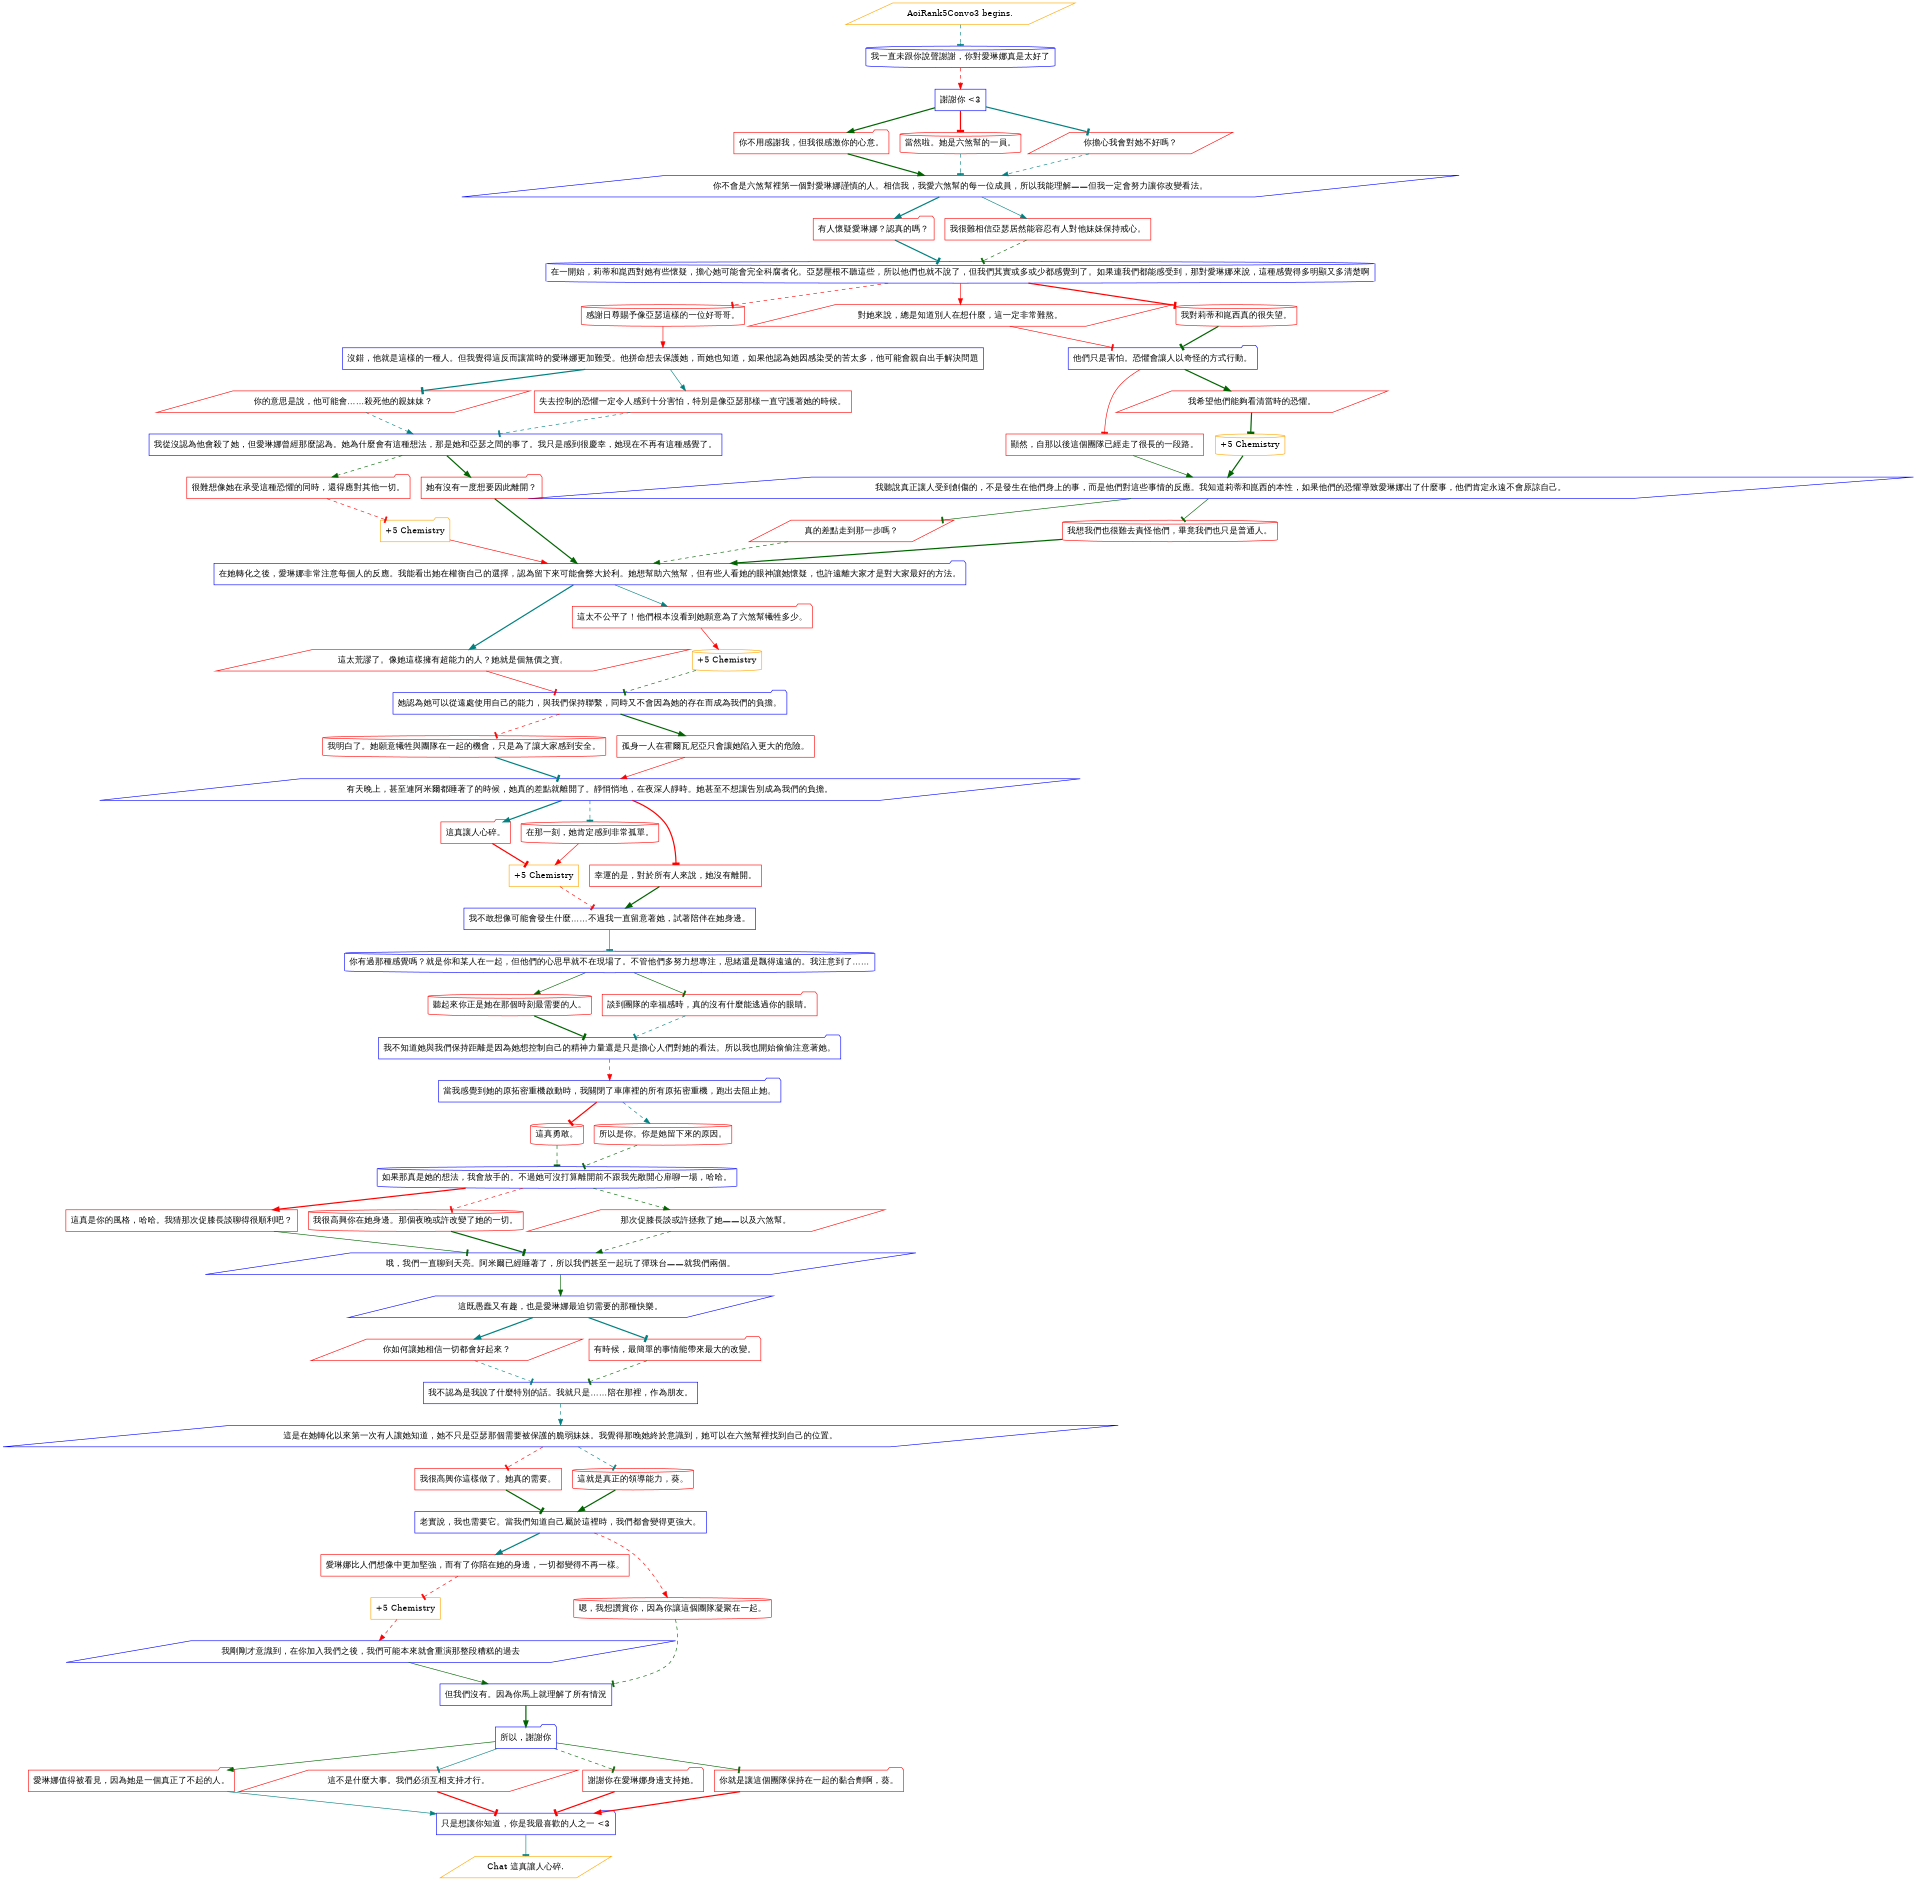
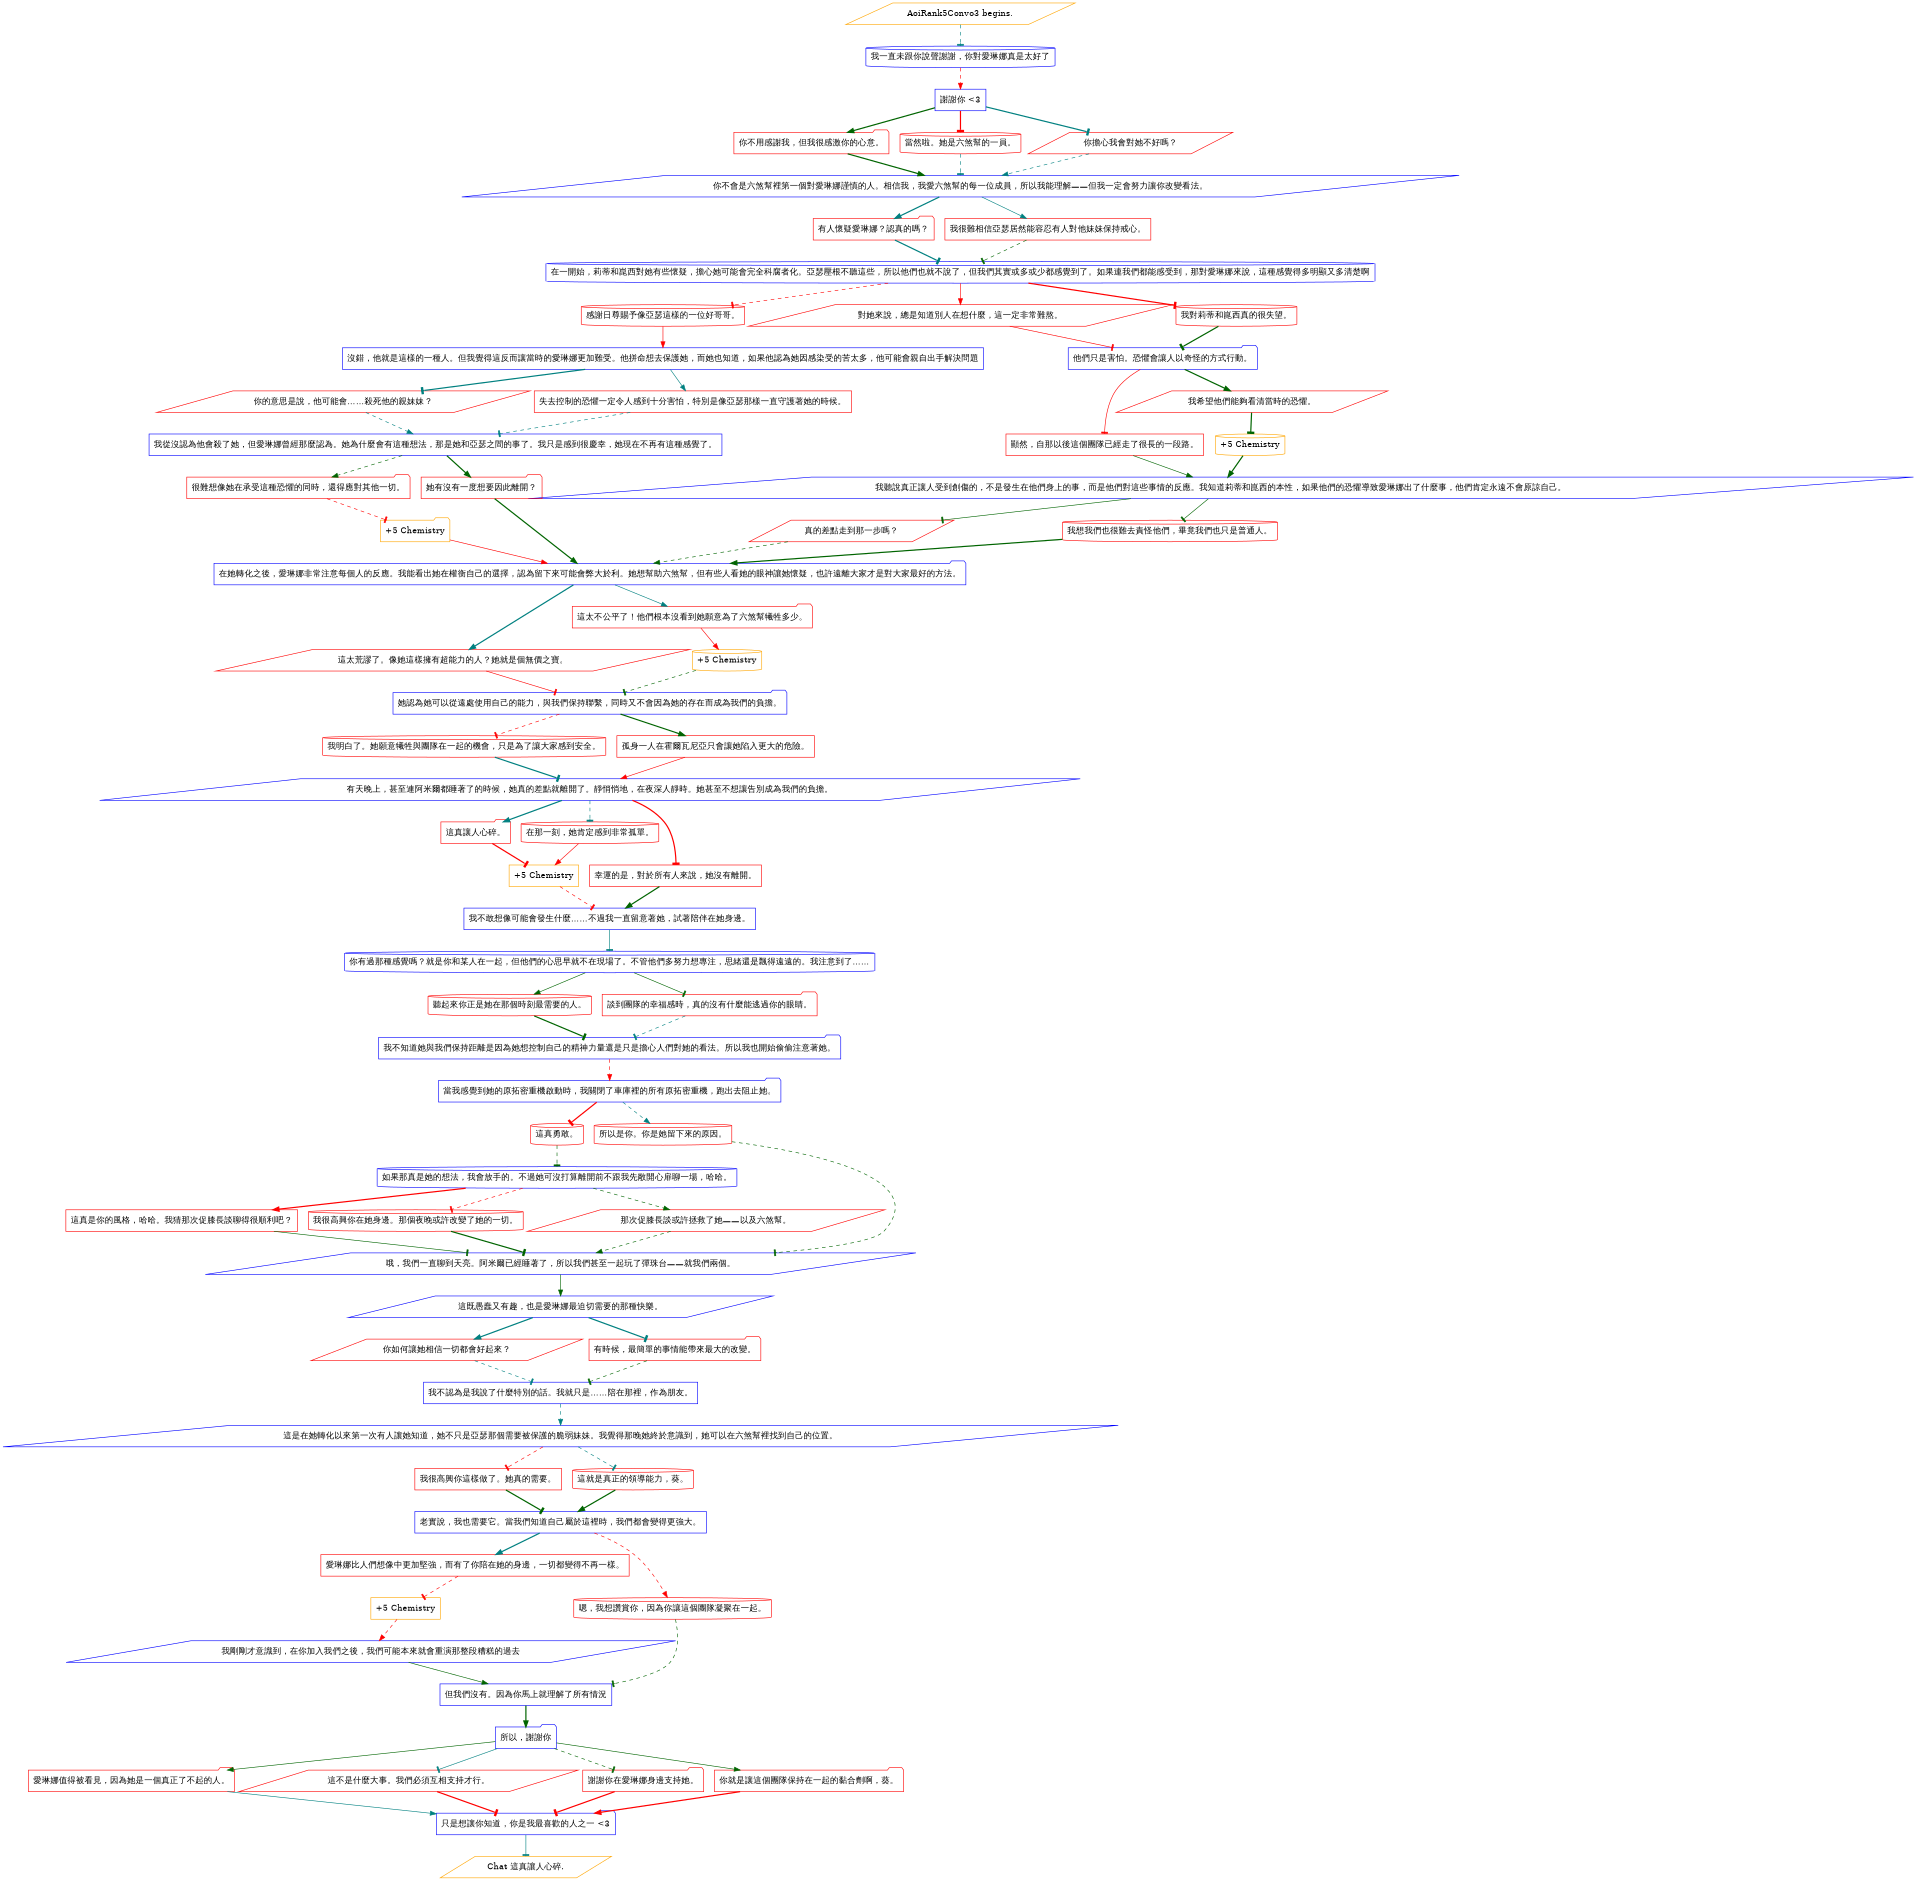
edge "所以是你。你是她留下來的原因。" -> "如果那真是她的想法，我會放手的。不過她可沒打算離開前不跟我先敞開心扉聊一場，哈哈。": now "所以是你。你是她留下來的原因。" -> "哦，我們一直聊到天亮。阿米爾已經睡著了，所以我們甚至一起玩了彈珠台——就我們兩個。"
edge "所以，謝謝你" -> "你就是讓這個團隊保持在一起的黏合劑啊，葵。": arrowhead tee -> normal
